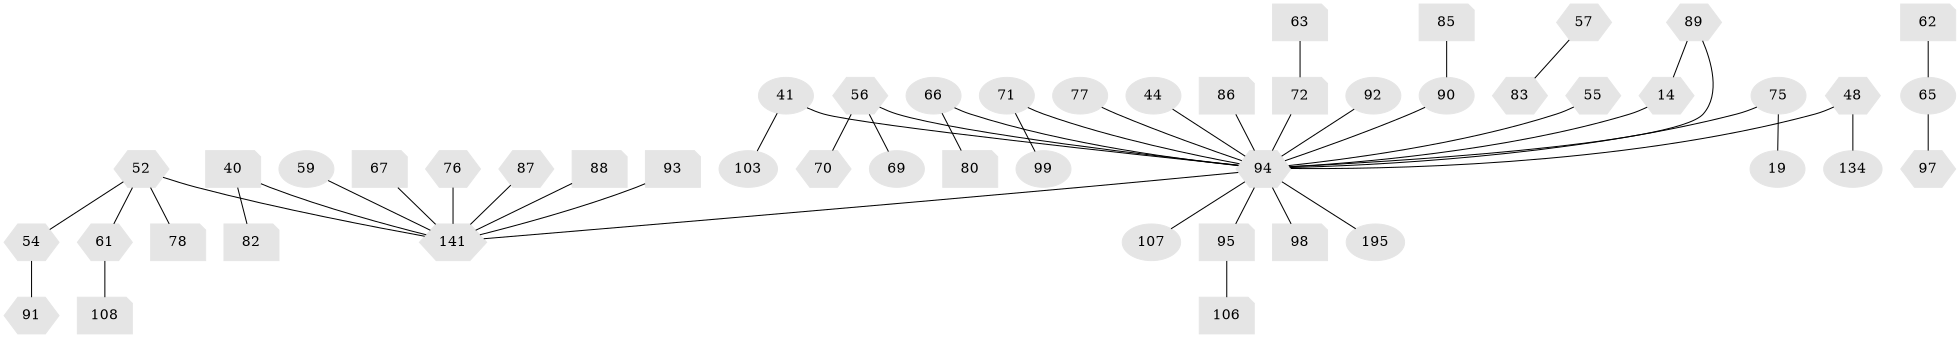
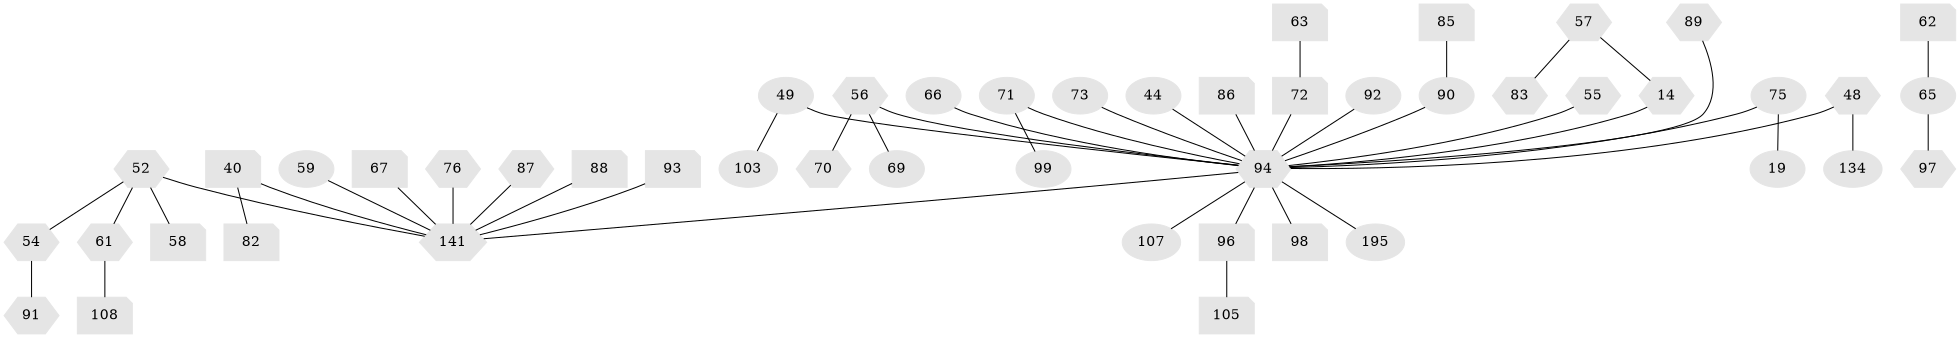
edge "89" -- "14": now "57" -- "14"
node "41": label "41" -> "49"
node "77": label "77" -> "73"
node "80": removed
node "78": label "78" -> "58"
node "95": label "95" -> "96"
node "106": label "106" -> "105"
